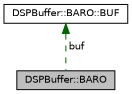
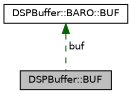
node "DSPBuffer::BARO": label "DSPBuffer::BARO" -> "DSPBuffer::BUF"
